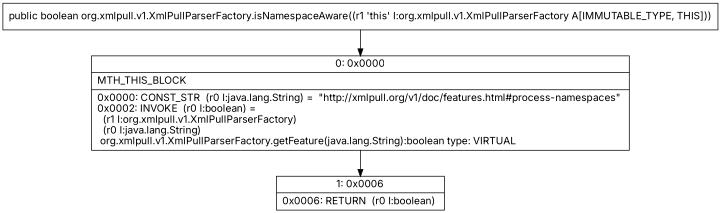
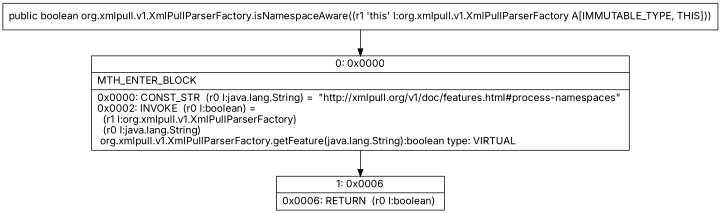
node "0: 0x0000": text "MTH_THIS_BLOCK" -> "MTH_ENTER_BLOCK"
